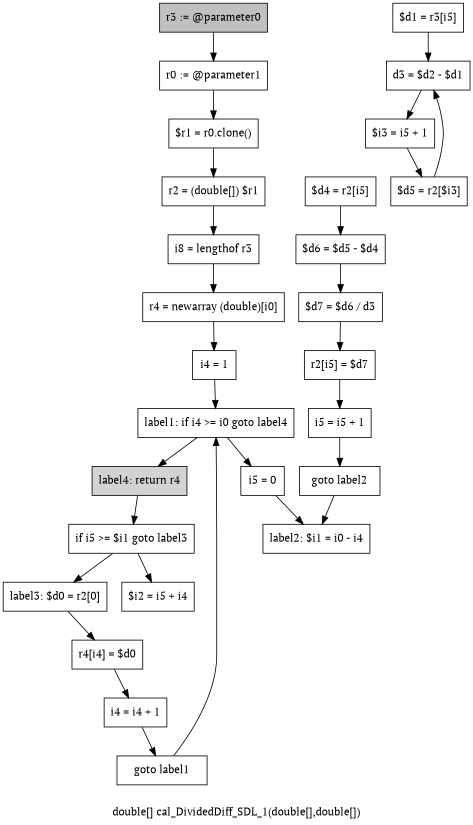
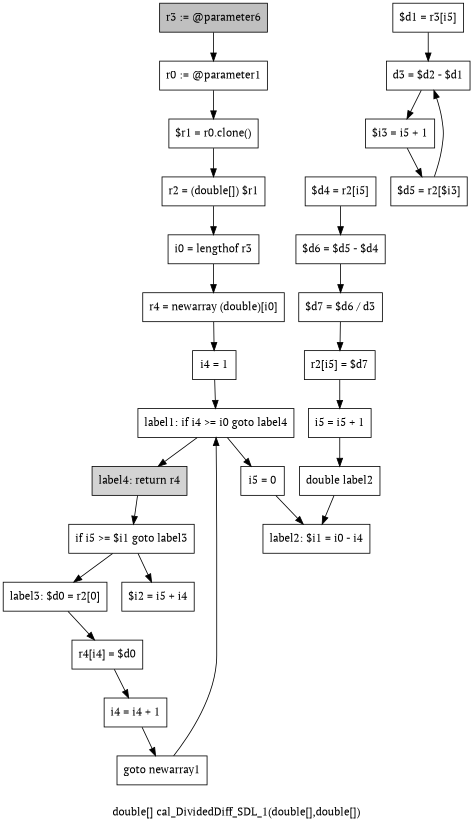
node "r3 := @parameter0": label "r3 := @parameter0" -> "r3 := @parameter6"
node "i8 = lengthof r3": label "i8 = lengthof r3" -> "i0 = lengthof r3"
node "goto label2": label "goto label2" -> "double label2"
node "goto label1": label "goto label1" -> "goto newarray1"
